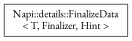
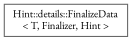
node "Napi::details::FinalizeData < T, Finalizer, Hint >": label "Napi::details::FinalizeData < T, Finalizer, Hint >" -> "Hint::details::FinalizeData < T, Finalizer, Hint >"
